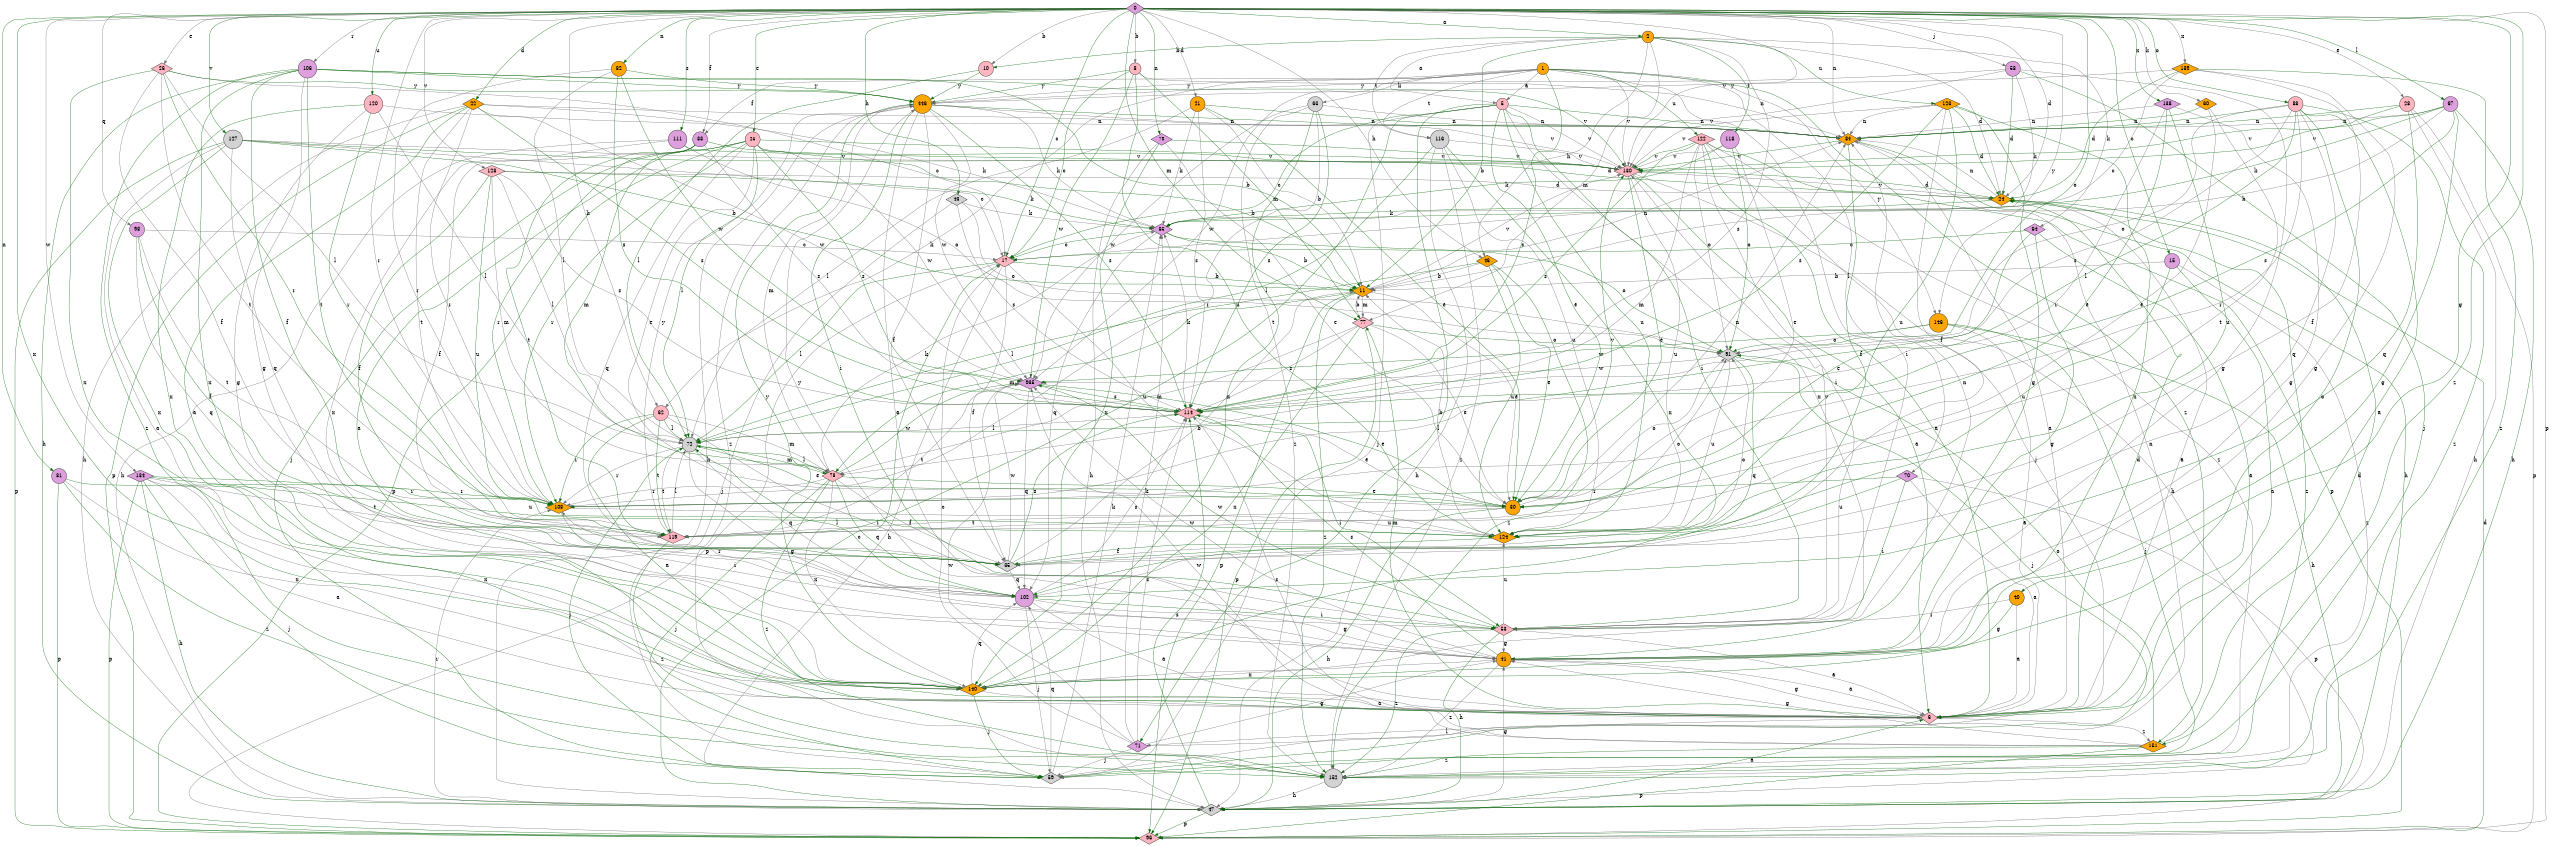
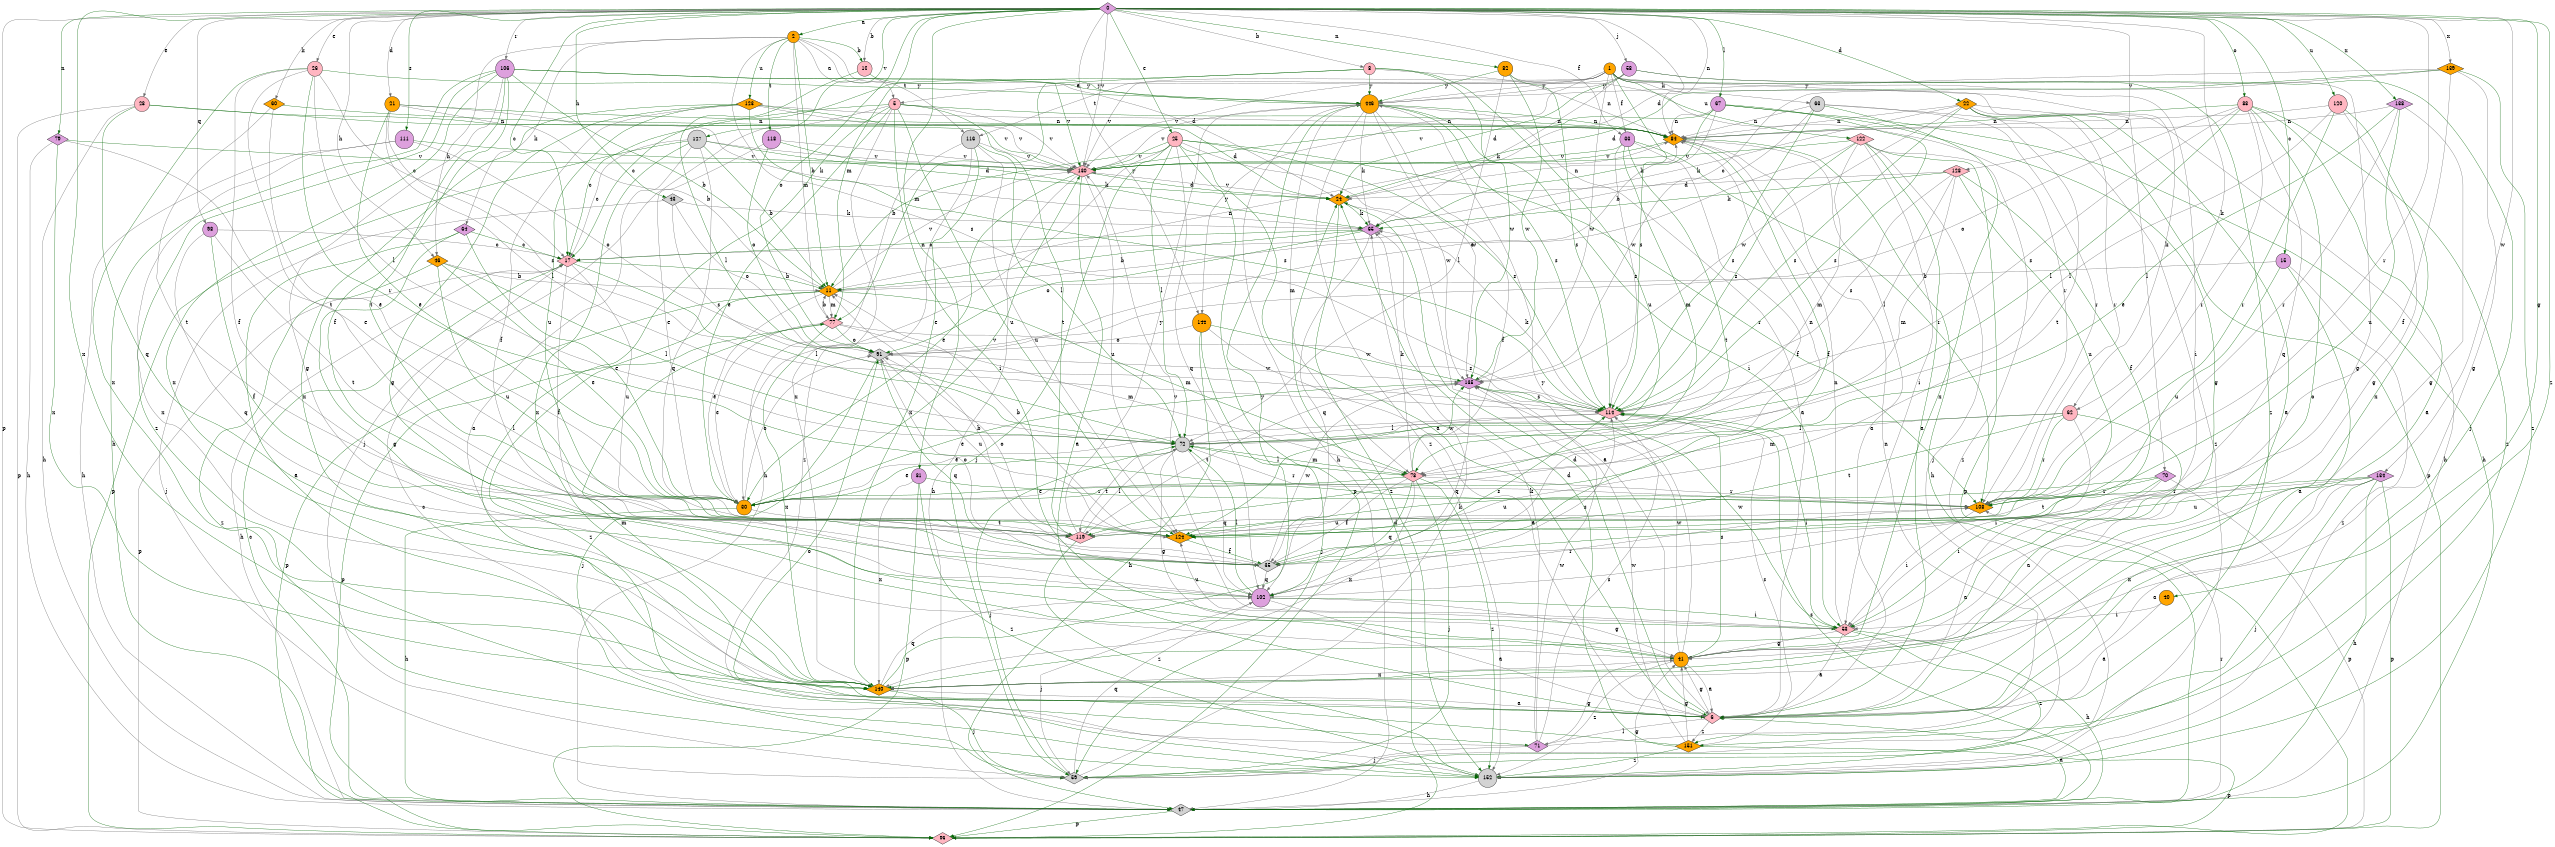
node "26": shape diamond -> circle
node "146": label "146" -> "144"
node "935": label "935" -> "135"
edge "40" -> "41": removed, label "g"
